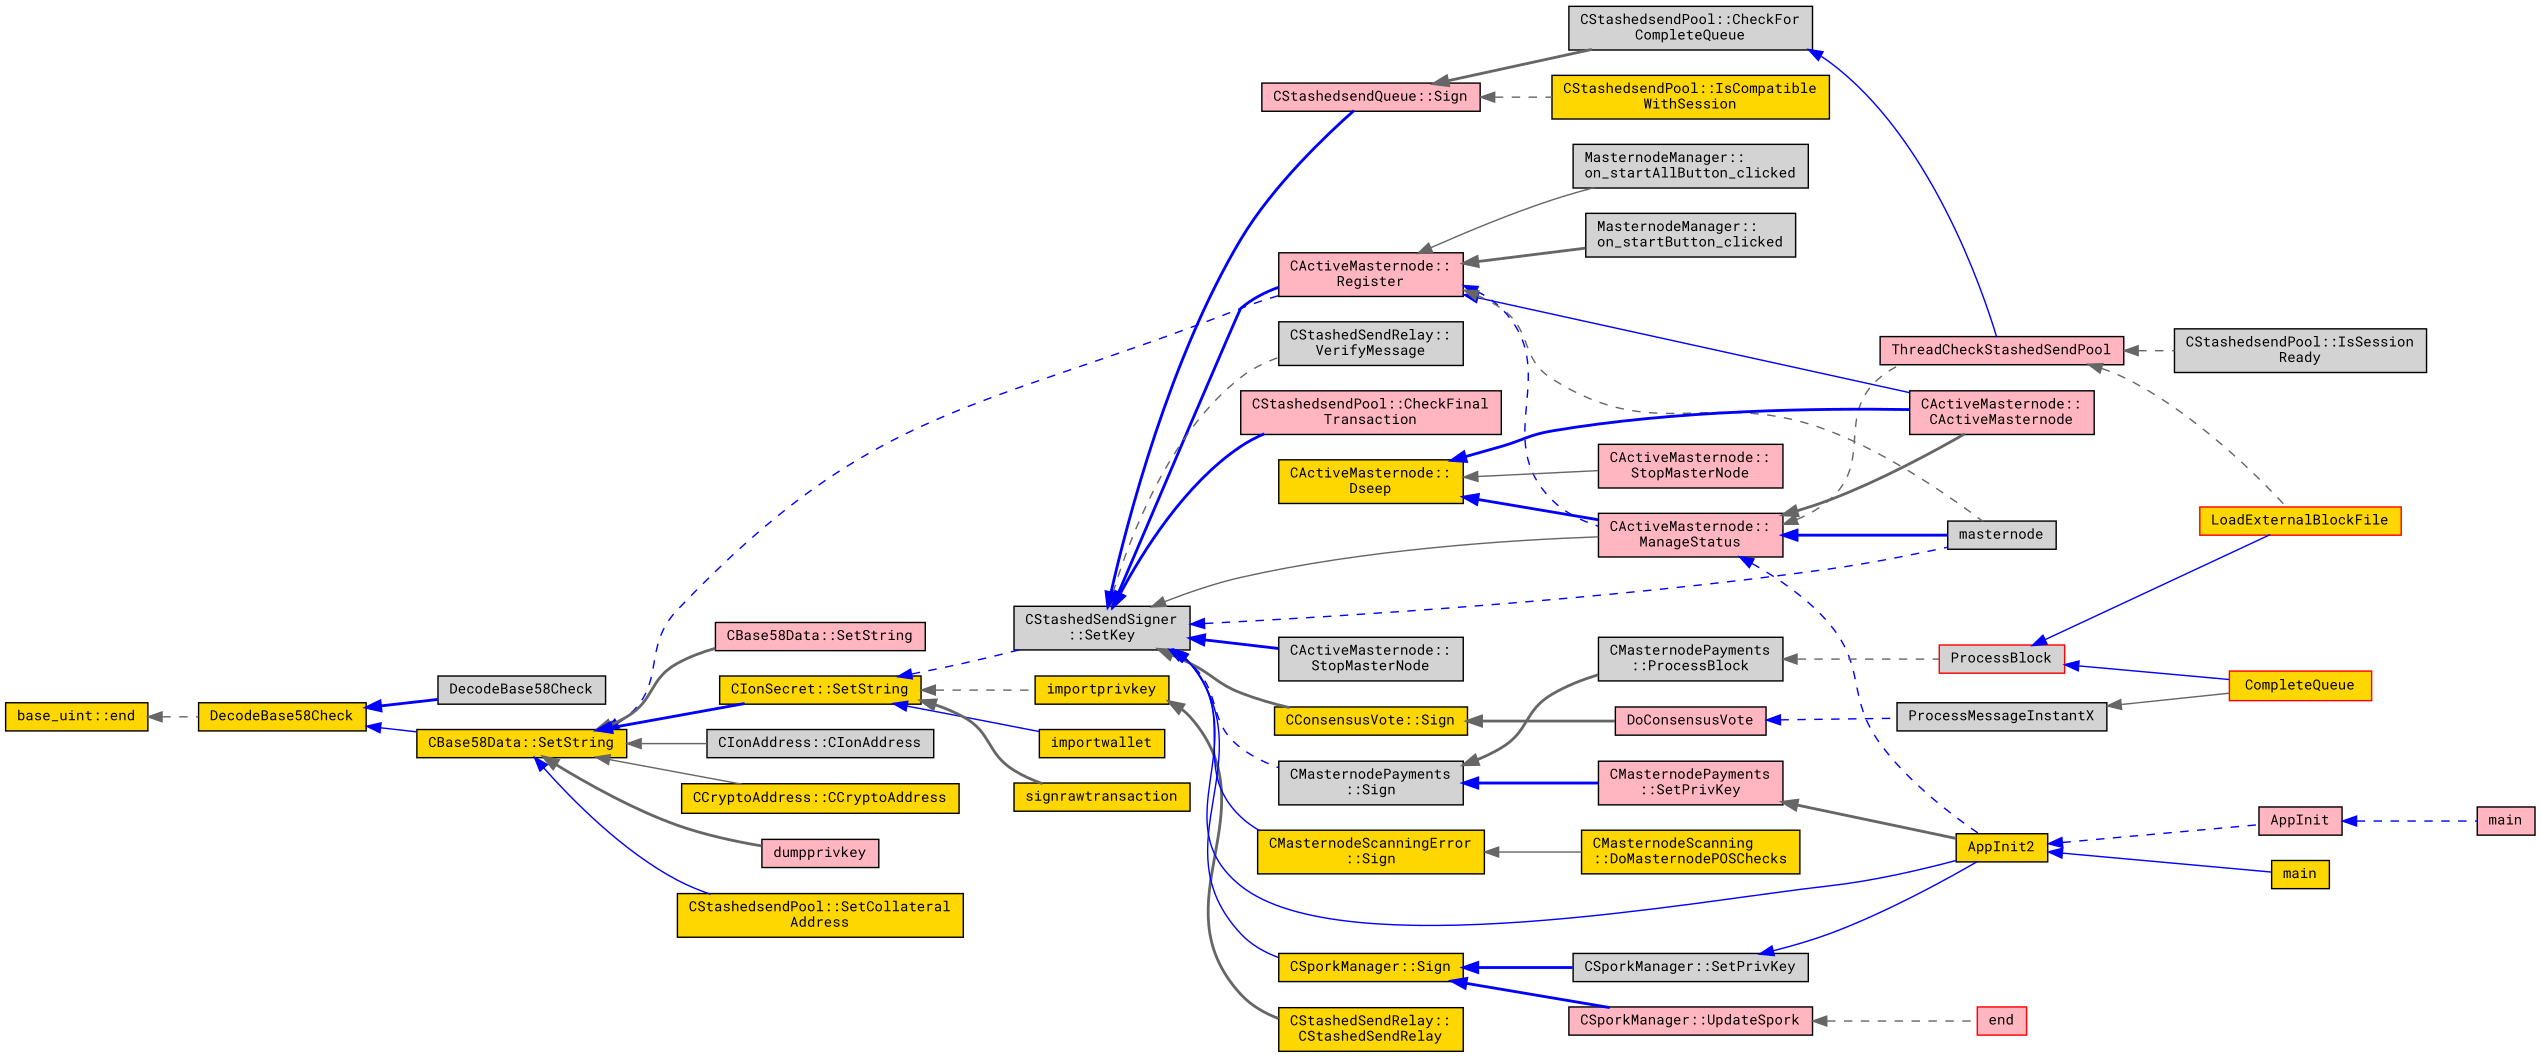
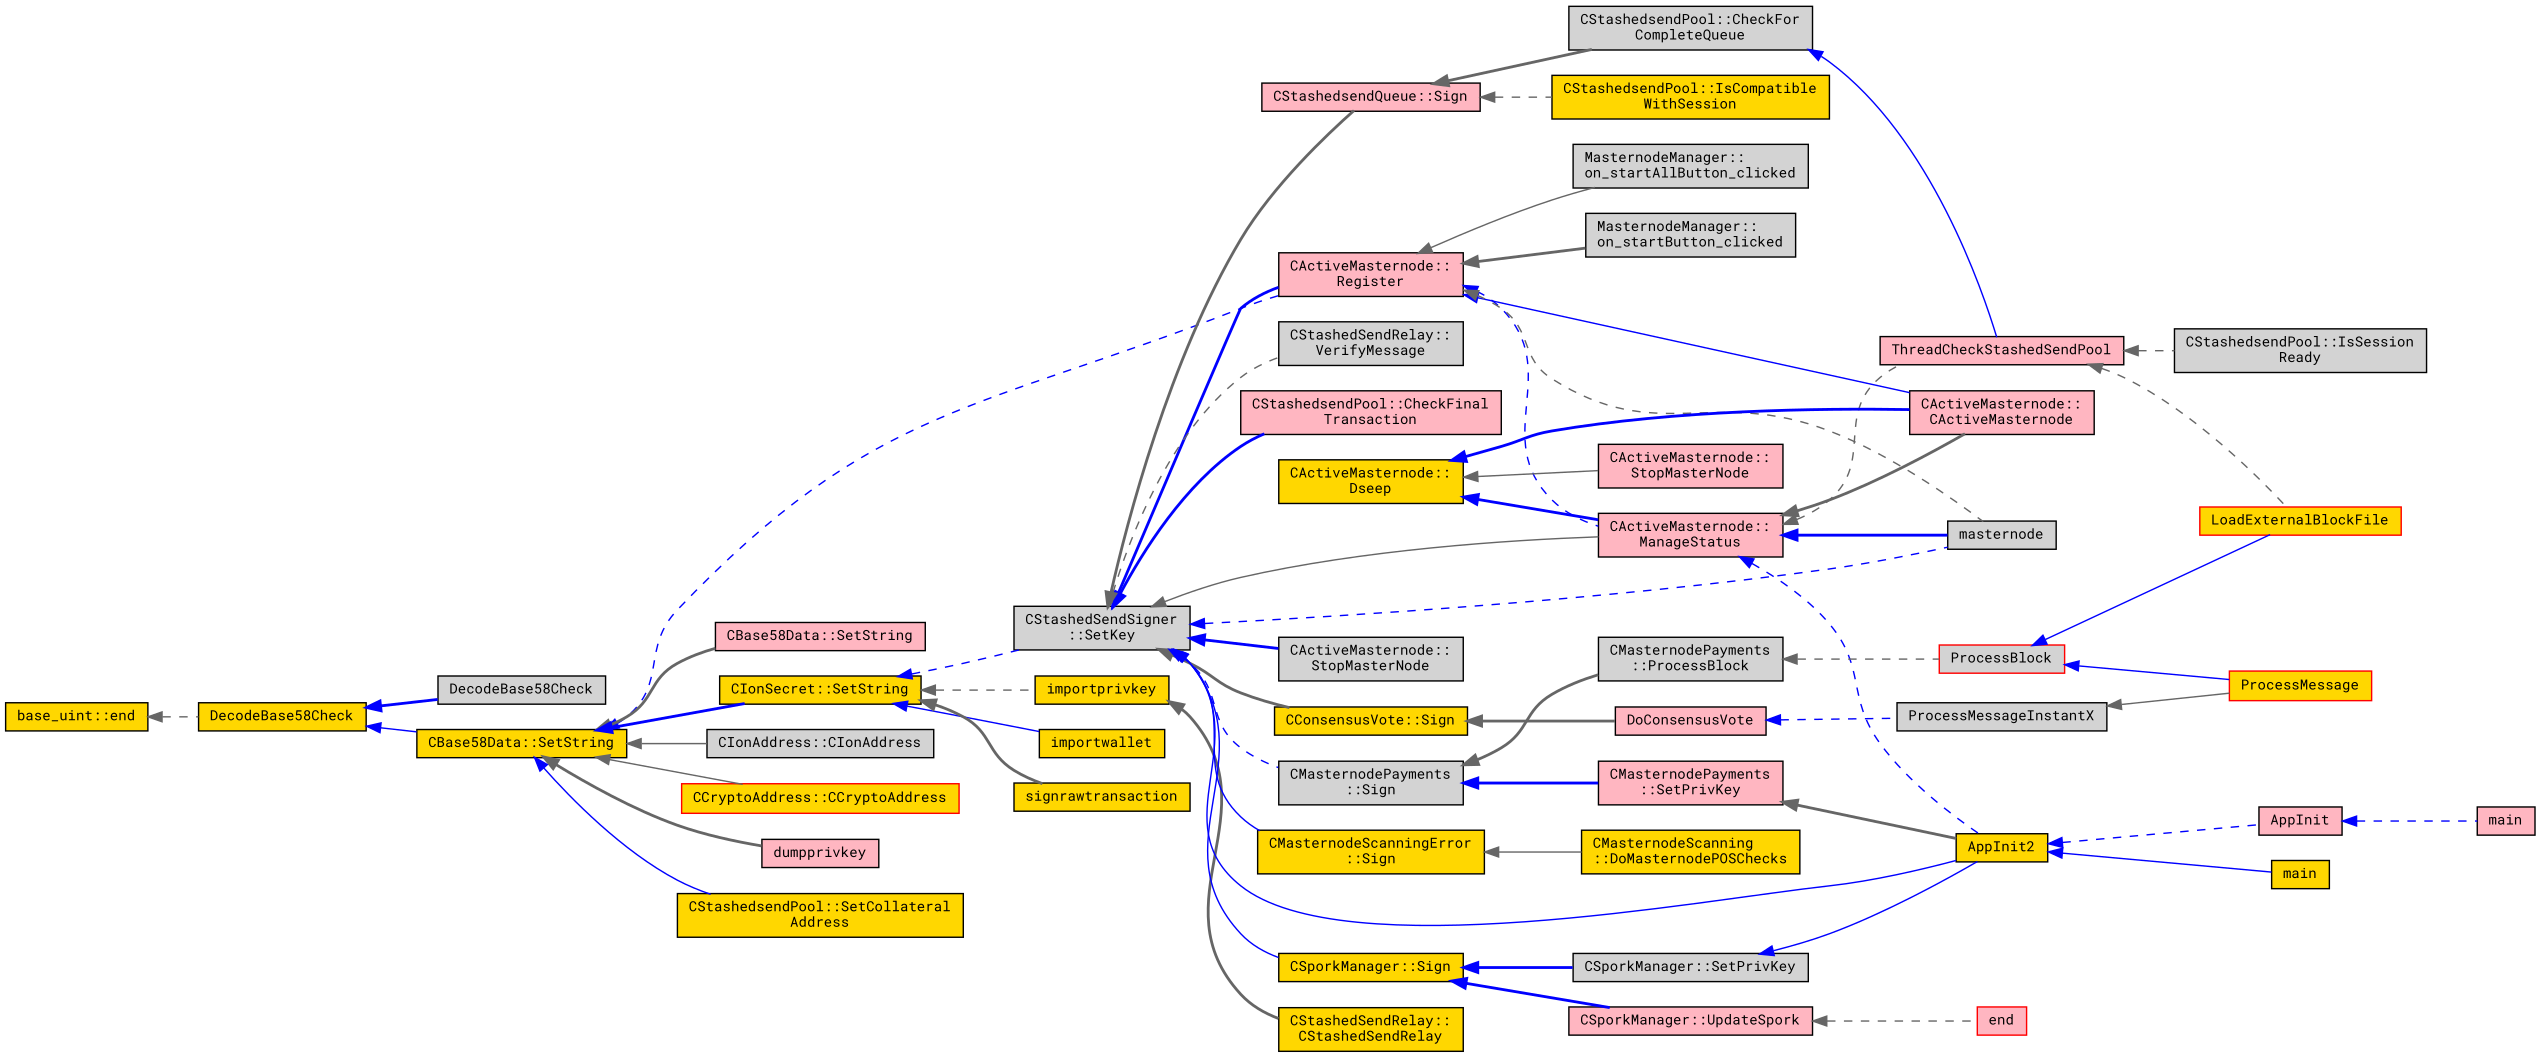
edge "CStashedsendQueue::Sign" -> "CStashedSendSigner ::SetKey": color blue -> gray40
node "CompleteQueue": label "CompleteQueue" -> "ProcessMessage"
node "CCryptoAddress::CCryptoAddress": color black -> red
